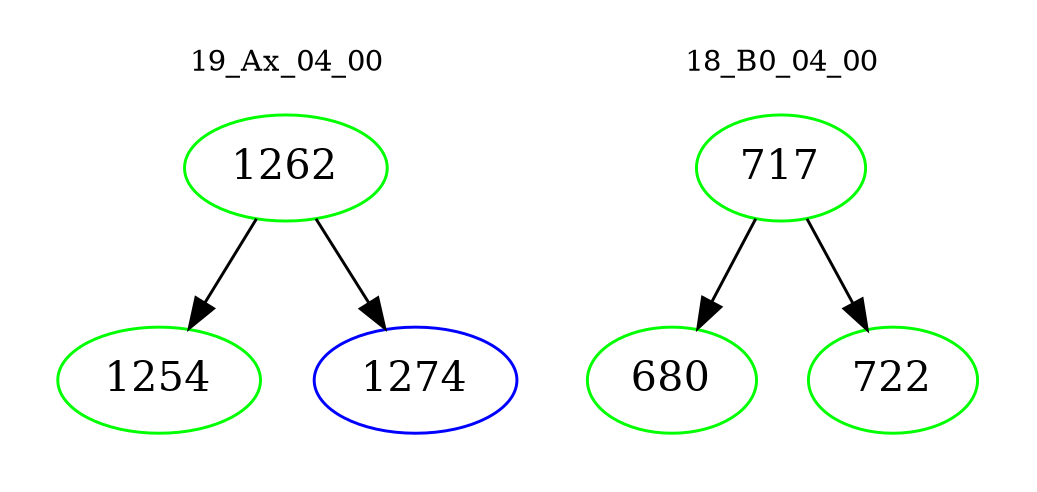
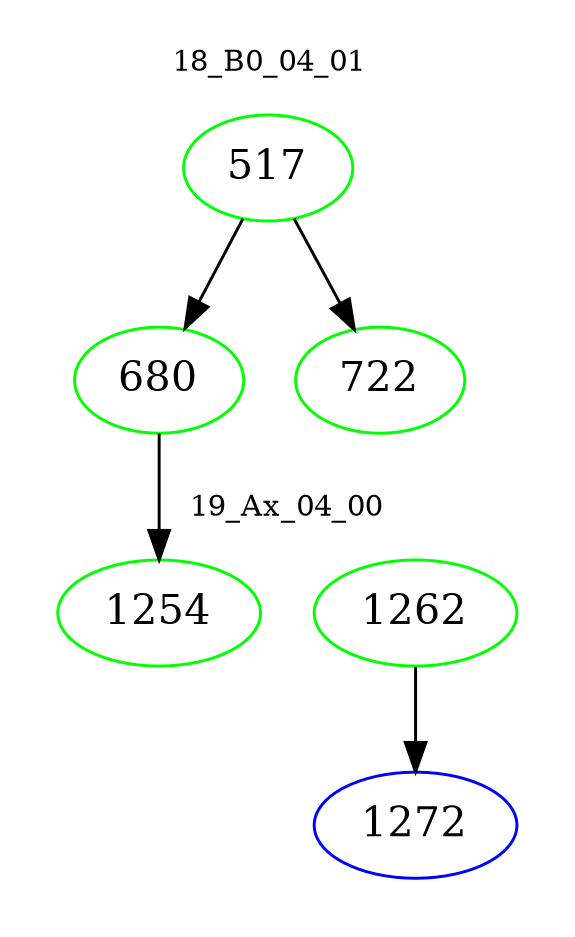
cluster "18_B0_04_00": label "18_B0_04_00" -> "18_B0_04_01"
node "717": label "717" -> "517"
edge "1262" -> "1254": now "680" -> "1254"
node "1274": label "1274" -> "1272"
